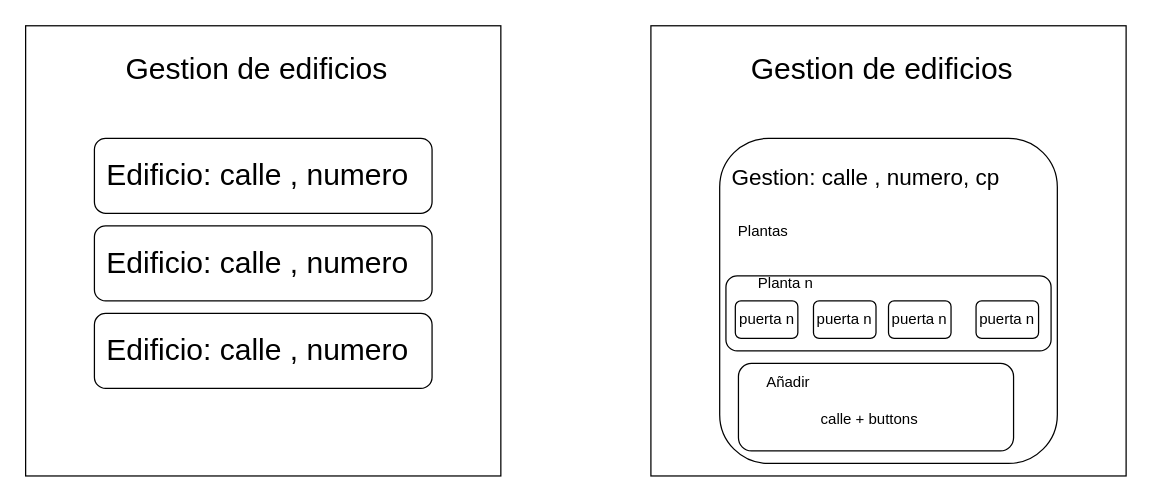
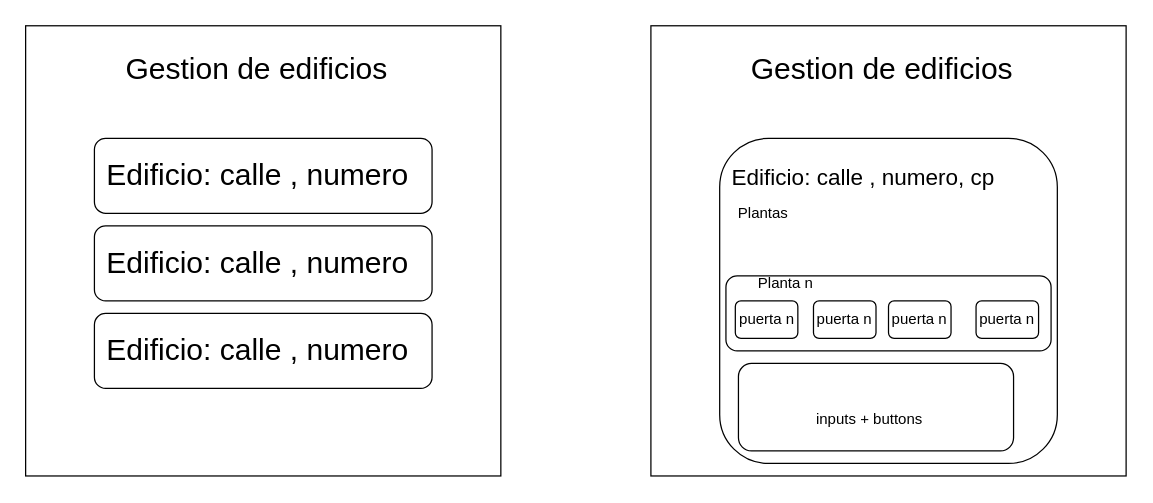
node "Gestion: calle , numero, cp": label "Gestion: calle , numero, cp" -> "Edificio: calle , numero, cp"
node "Plantas": moved (763, 232) -> (763, 213)
node "Añadir": removed
node "calle + buttons": label "calle + buttons" -> "inputs + buttons"
